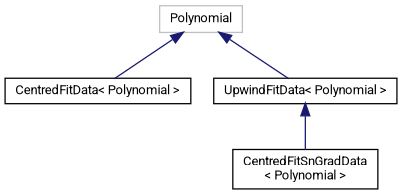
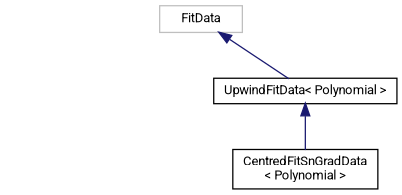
node "Polynomial": label "Polynomial" -> "FitData"
node "CentredFitData< Polynomial >": removed
